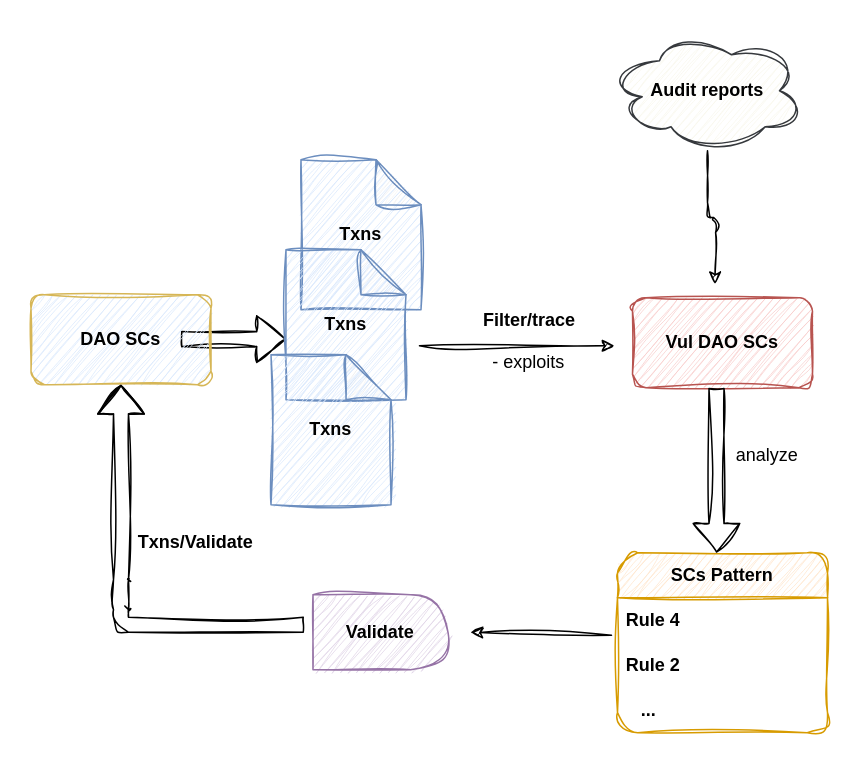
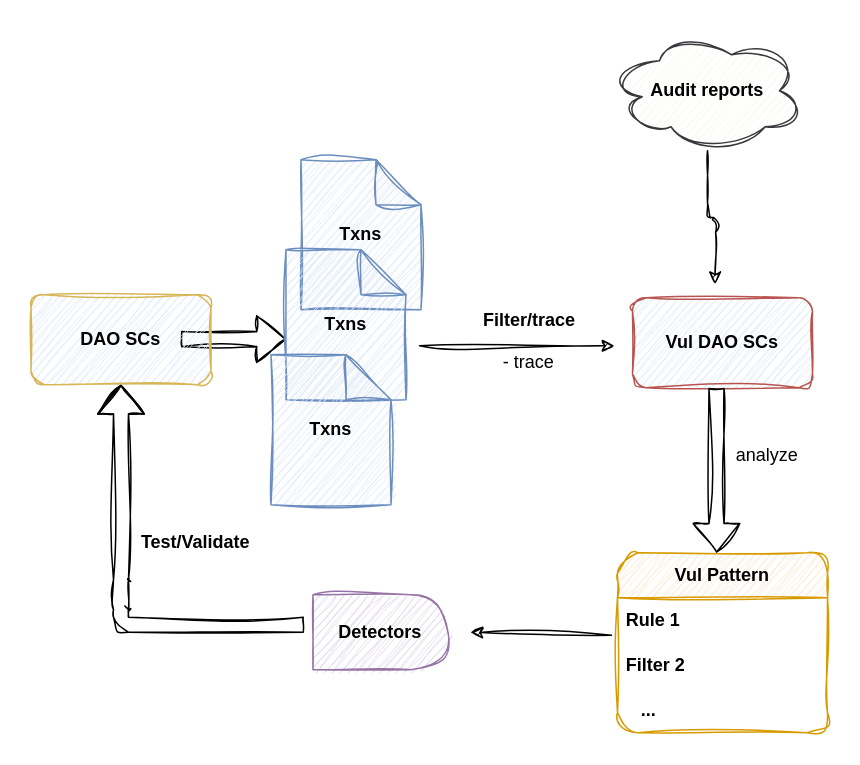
node "Vul DAO SCs": fillcolor #f8cecc -> #dae8fc
node "- exploits": label "- exploits" -> "- trace"
node "Txns/Validate": label "Txns/Validate" -> "Test/Validate"
node "SCs Pattern": label "SCs Pattern" -> "Vul Pattern"
node "Rule 4": label "Rule 4" -> "Rule 1"
node "Validate": label "Validate" -> "Detectors"
node "Rule 2": label "Rule 2" -> "Filter 2"
